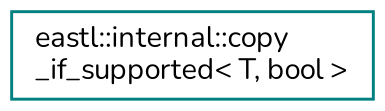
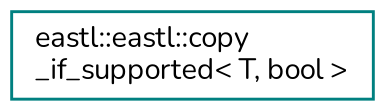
node "eastl::internal::copy _if_supported< T, bool >": label "eastl::internal::copy _if_supported< T, bool >" -> "eastl::eastl::copy _if_supported< T, bool >"
